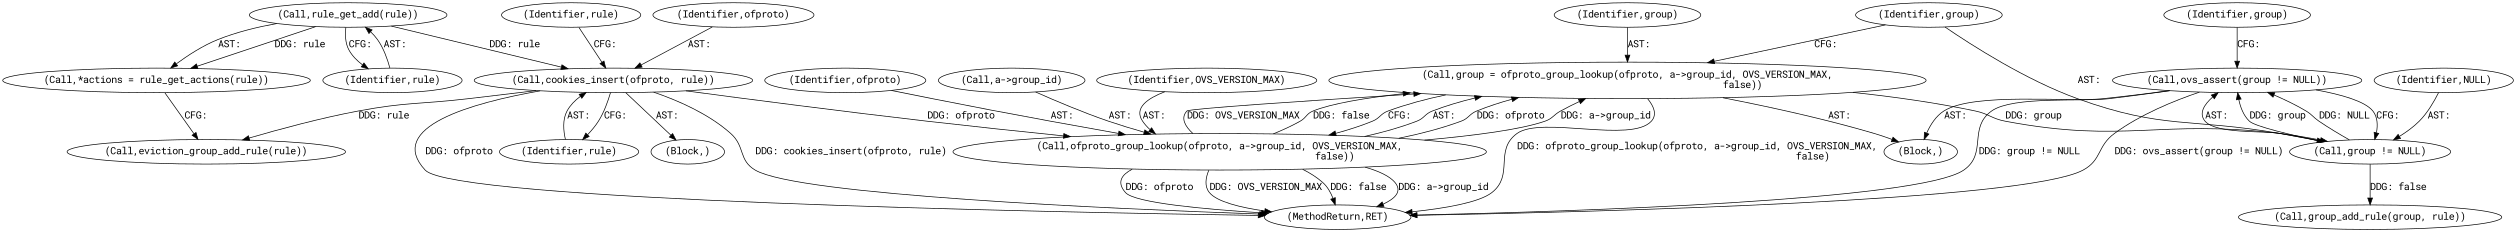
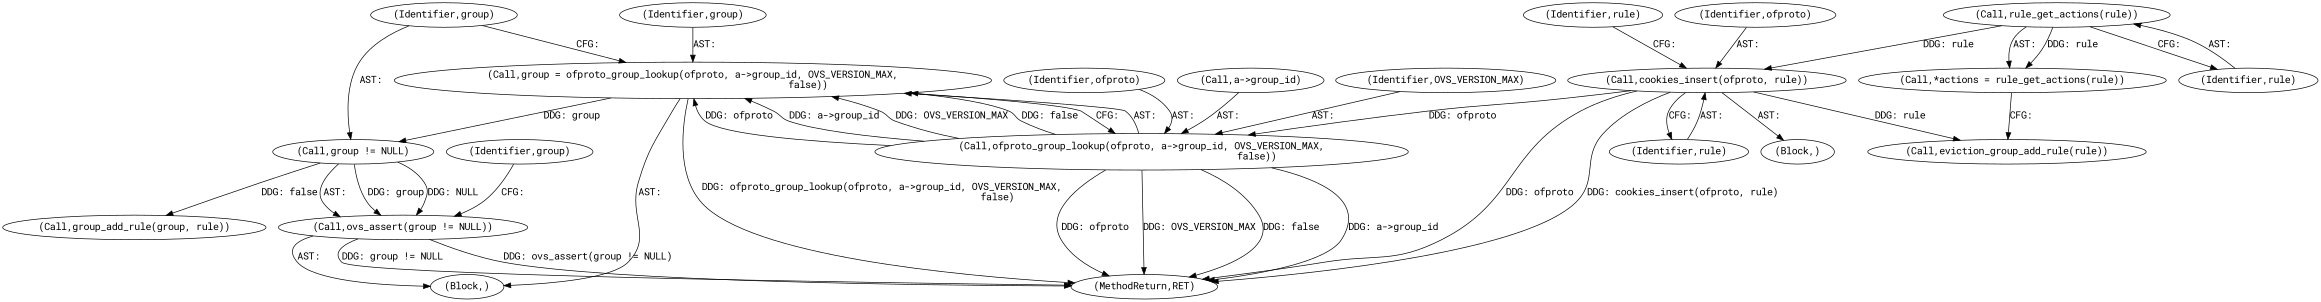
node "(Call,rule_get_add(rule))": label "(Call,rule_get_add(rule))" -> "(Call,rule_get_actions(rule))"
node "(Identifier,NULL)": removed
edge "(Call,ovs_assert(group != NULL))" -> "(Call,group != NULL)": removed, label "CFG:"
